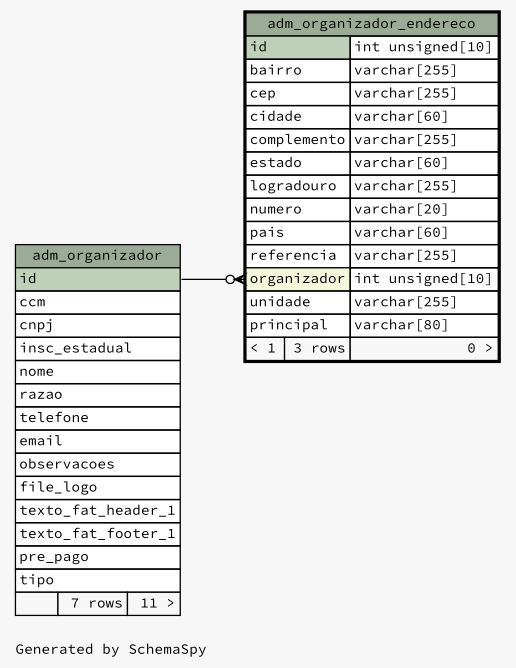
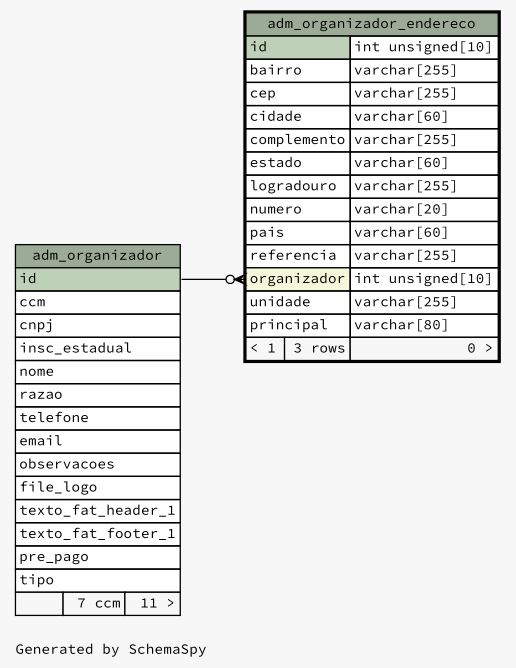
node "adm_organizador": text "7 rows" -> "7 ccm"
